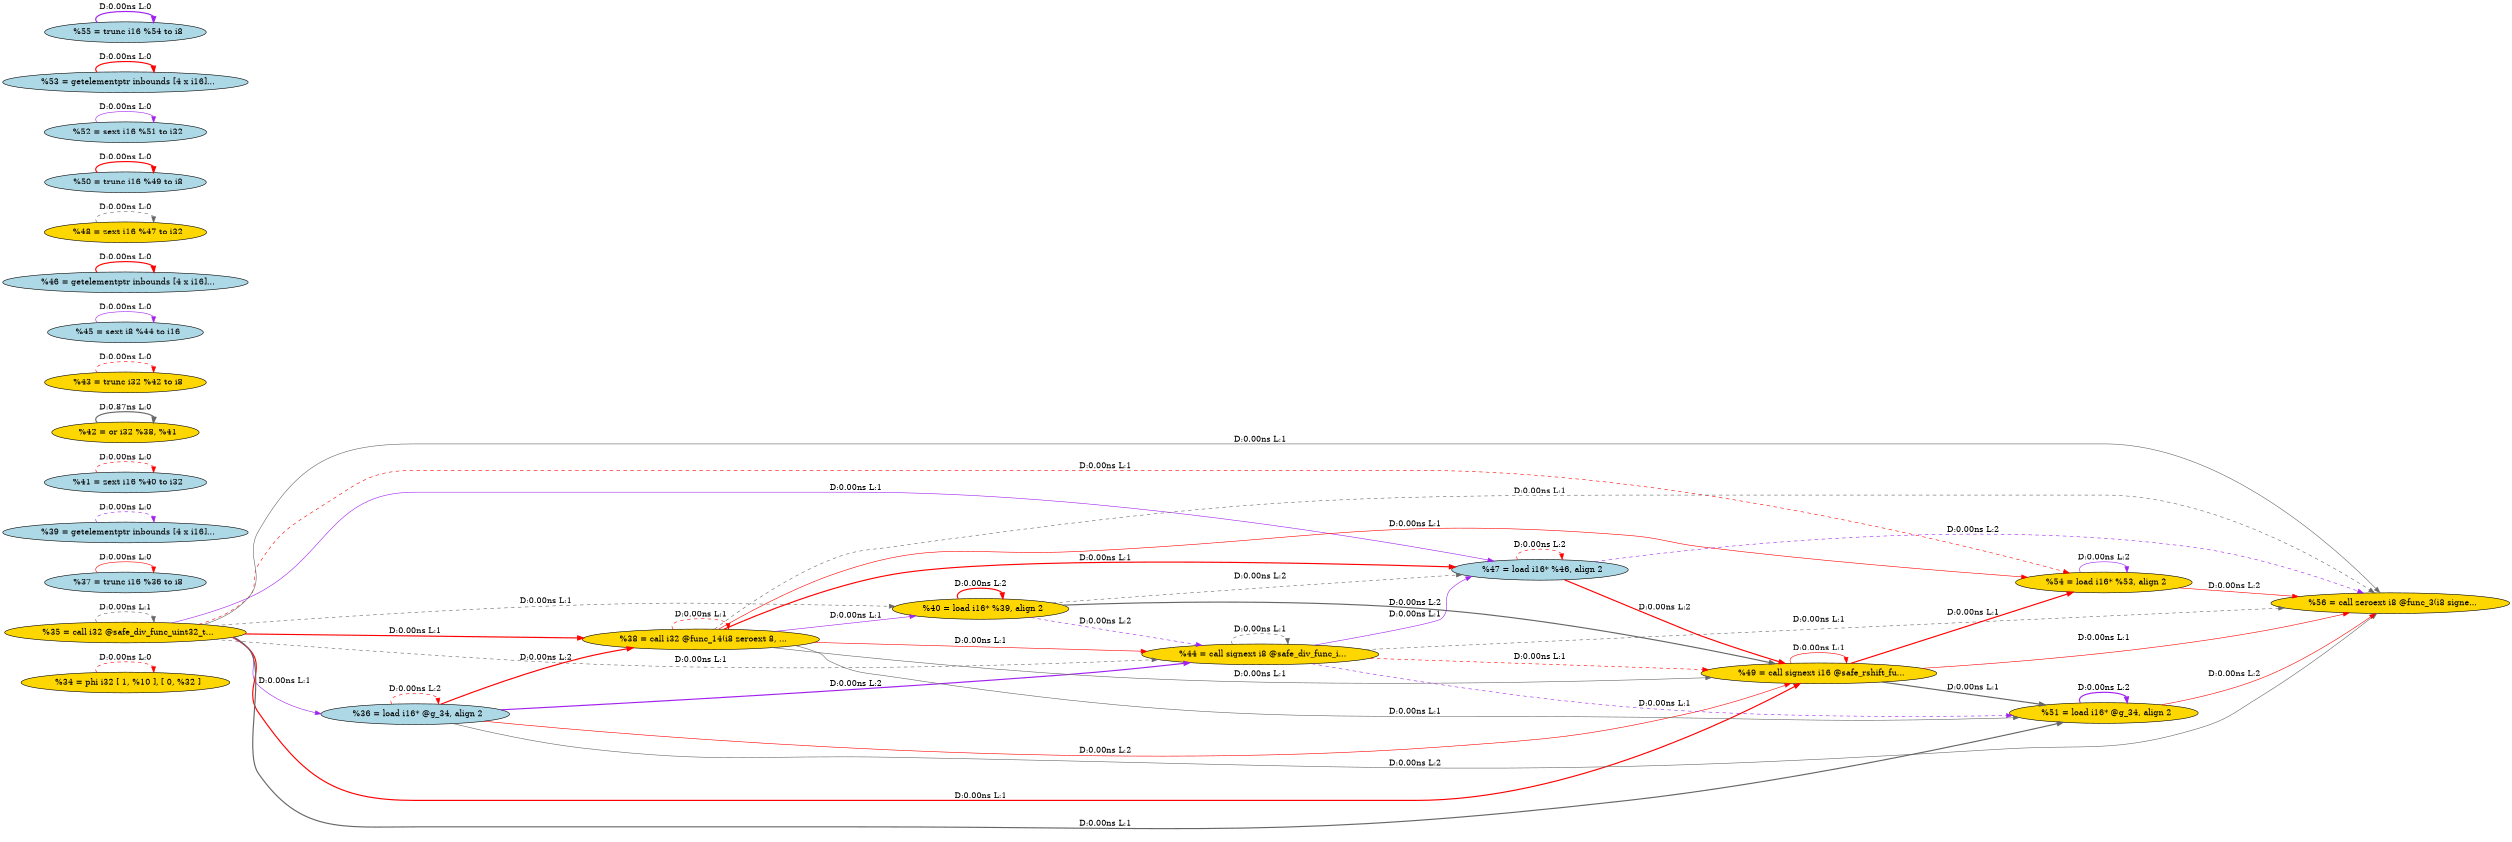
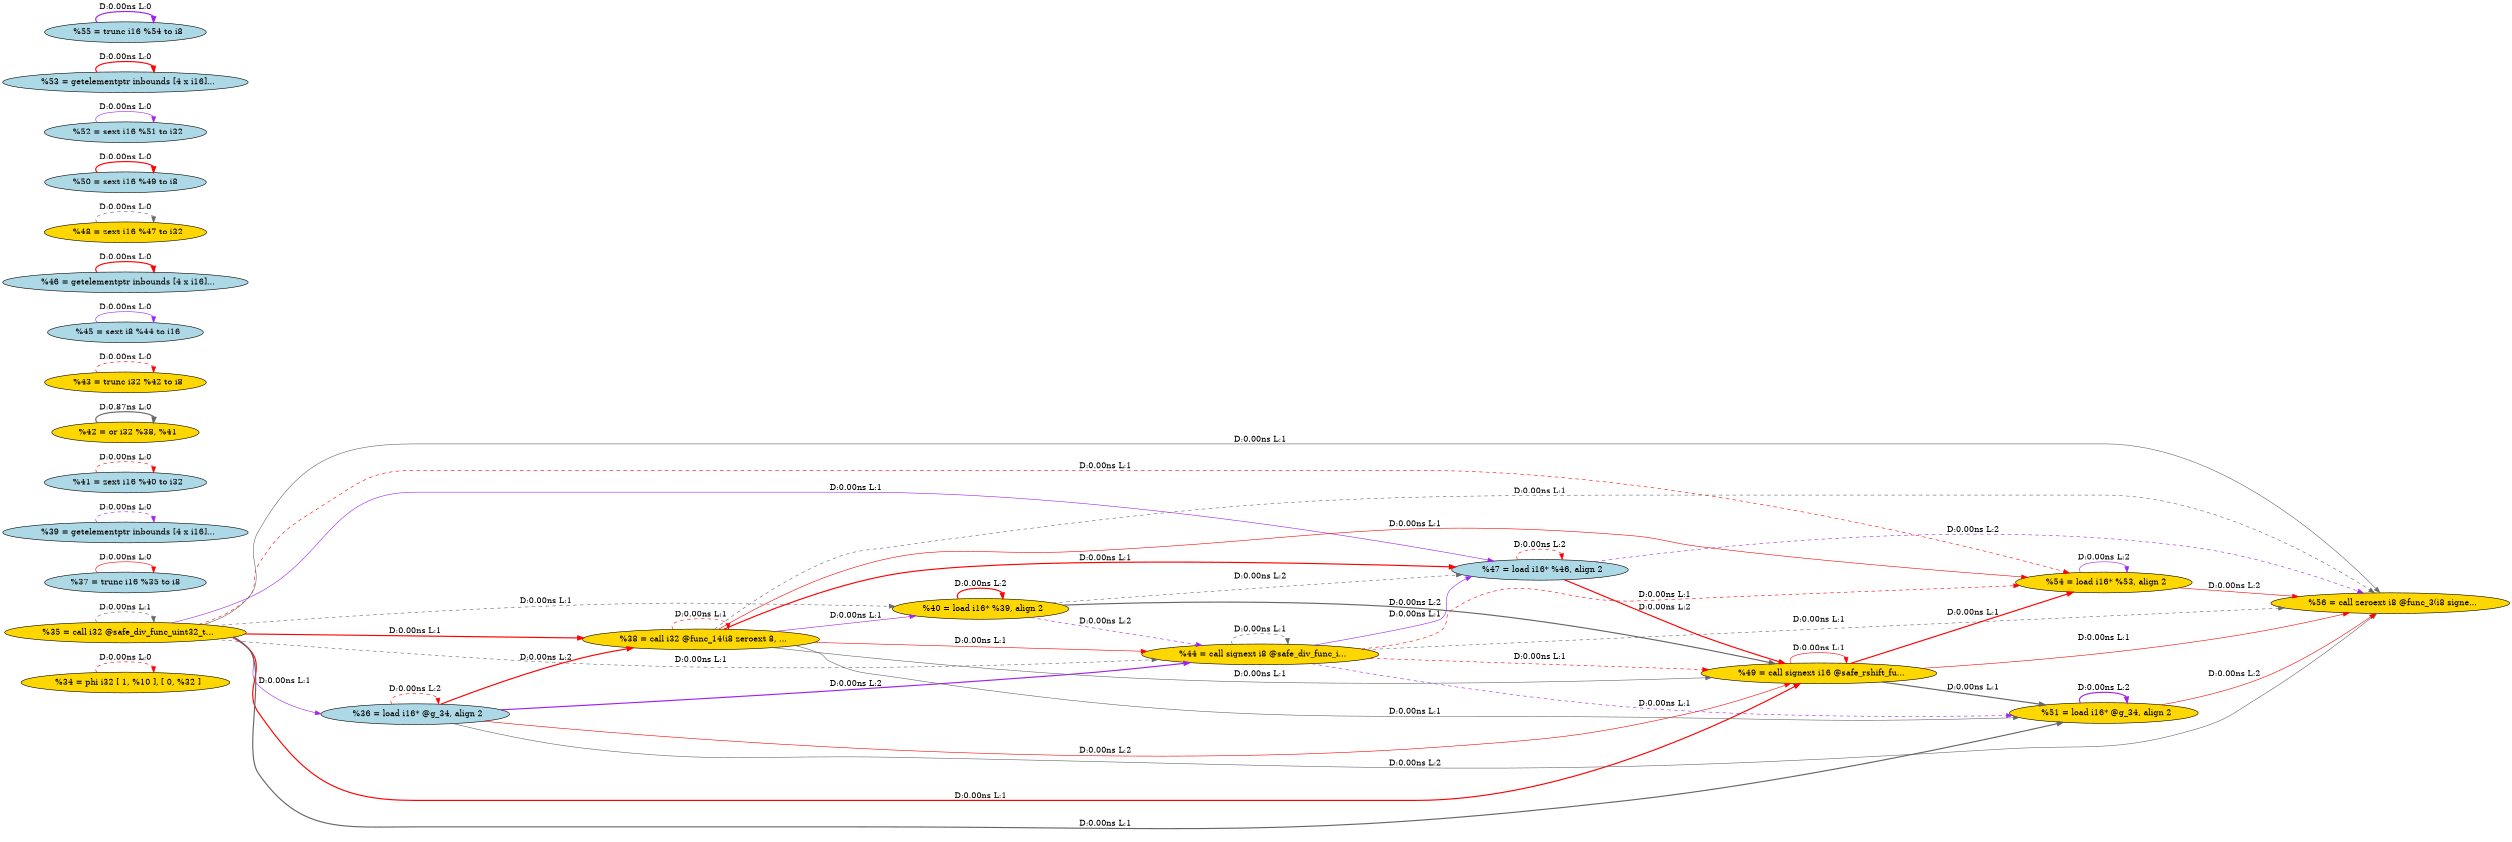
node "%50 = trunc i16 %49 to i8": label "%50 = trunc i16 %49 to i8" -> "%50 = sext i16 %49 to i8"
node "%37 = trunc i16 %36 to i8": label "%37 = trunc i16 %36 to i8" -> "%37 = trunc i16 %35 to i8"
edge "%44 = call signext i8 @safe_div_func_i..." -> "%54 = load i16* %53, align 2": added, label "D:0.00ns L:1"
